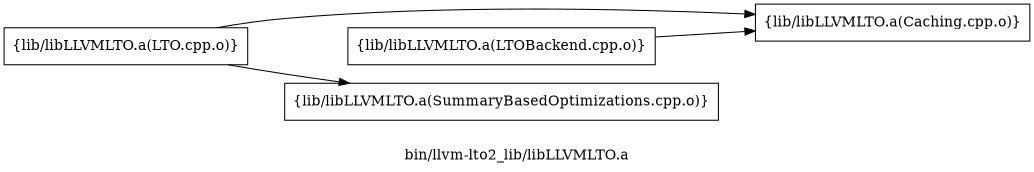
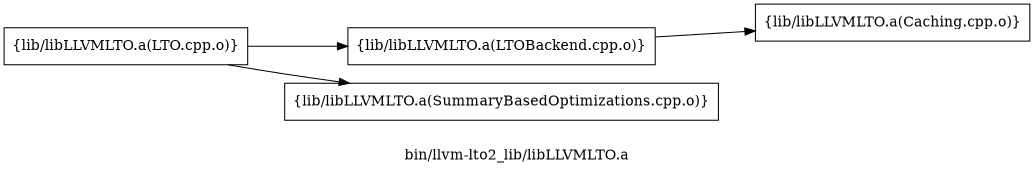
edge "{lib/libLLVMLTO.a(LTO.cpp.o)}" -> "{lib/libLLVMLTO.a(Caching.cpp.o)}": now "{lib/libLLVMLTO.a(LTO.cpp.o)}" -> "{lib/libLLVMLTO.a(LTOBackend.cpp.o)}"
